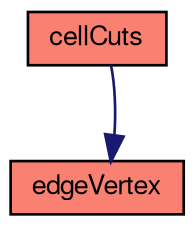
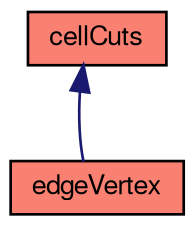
edge "cellCuts" -> "edgeVertex": reversed
